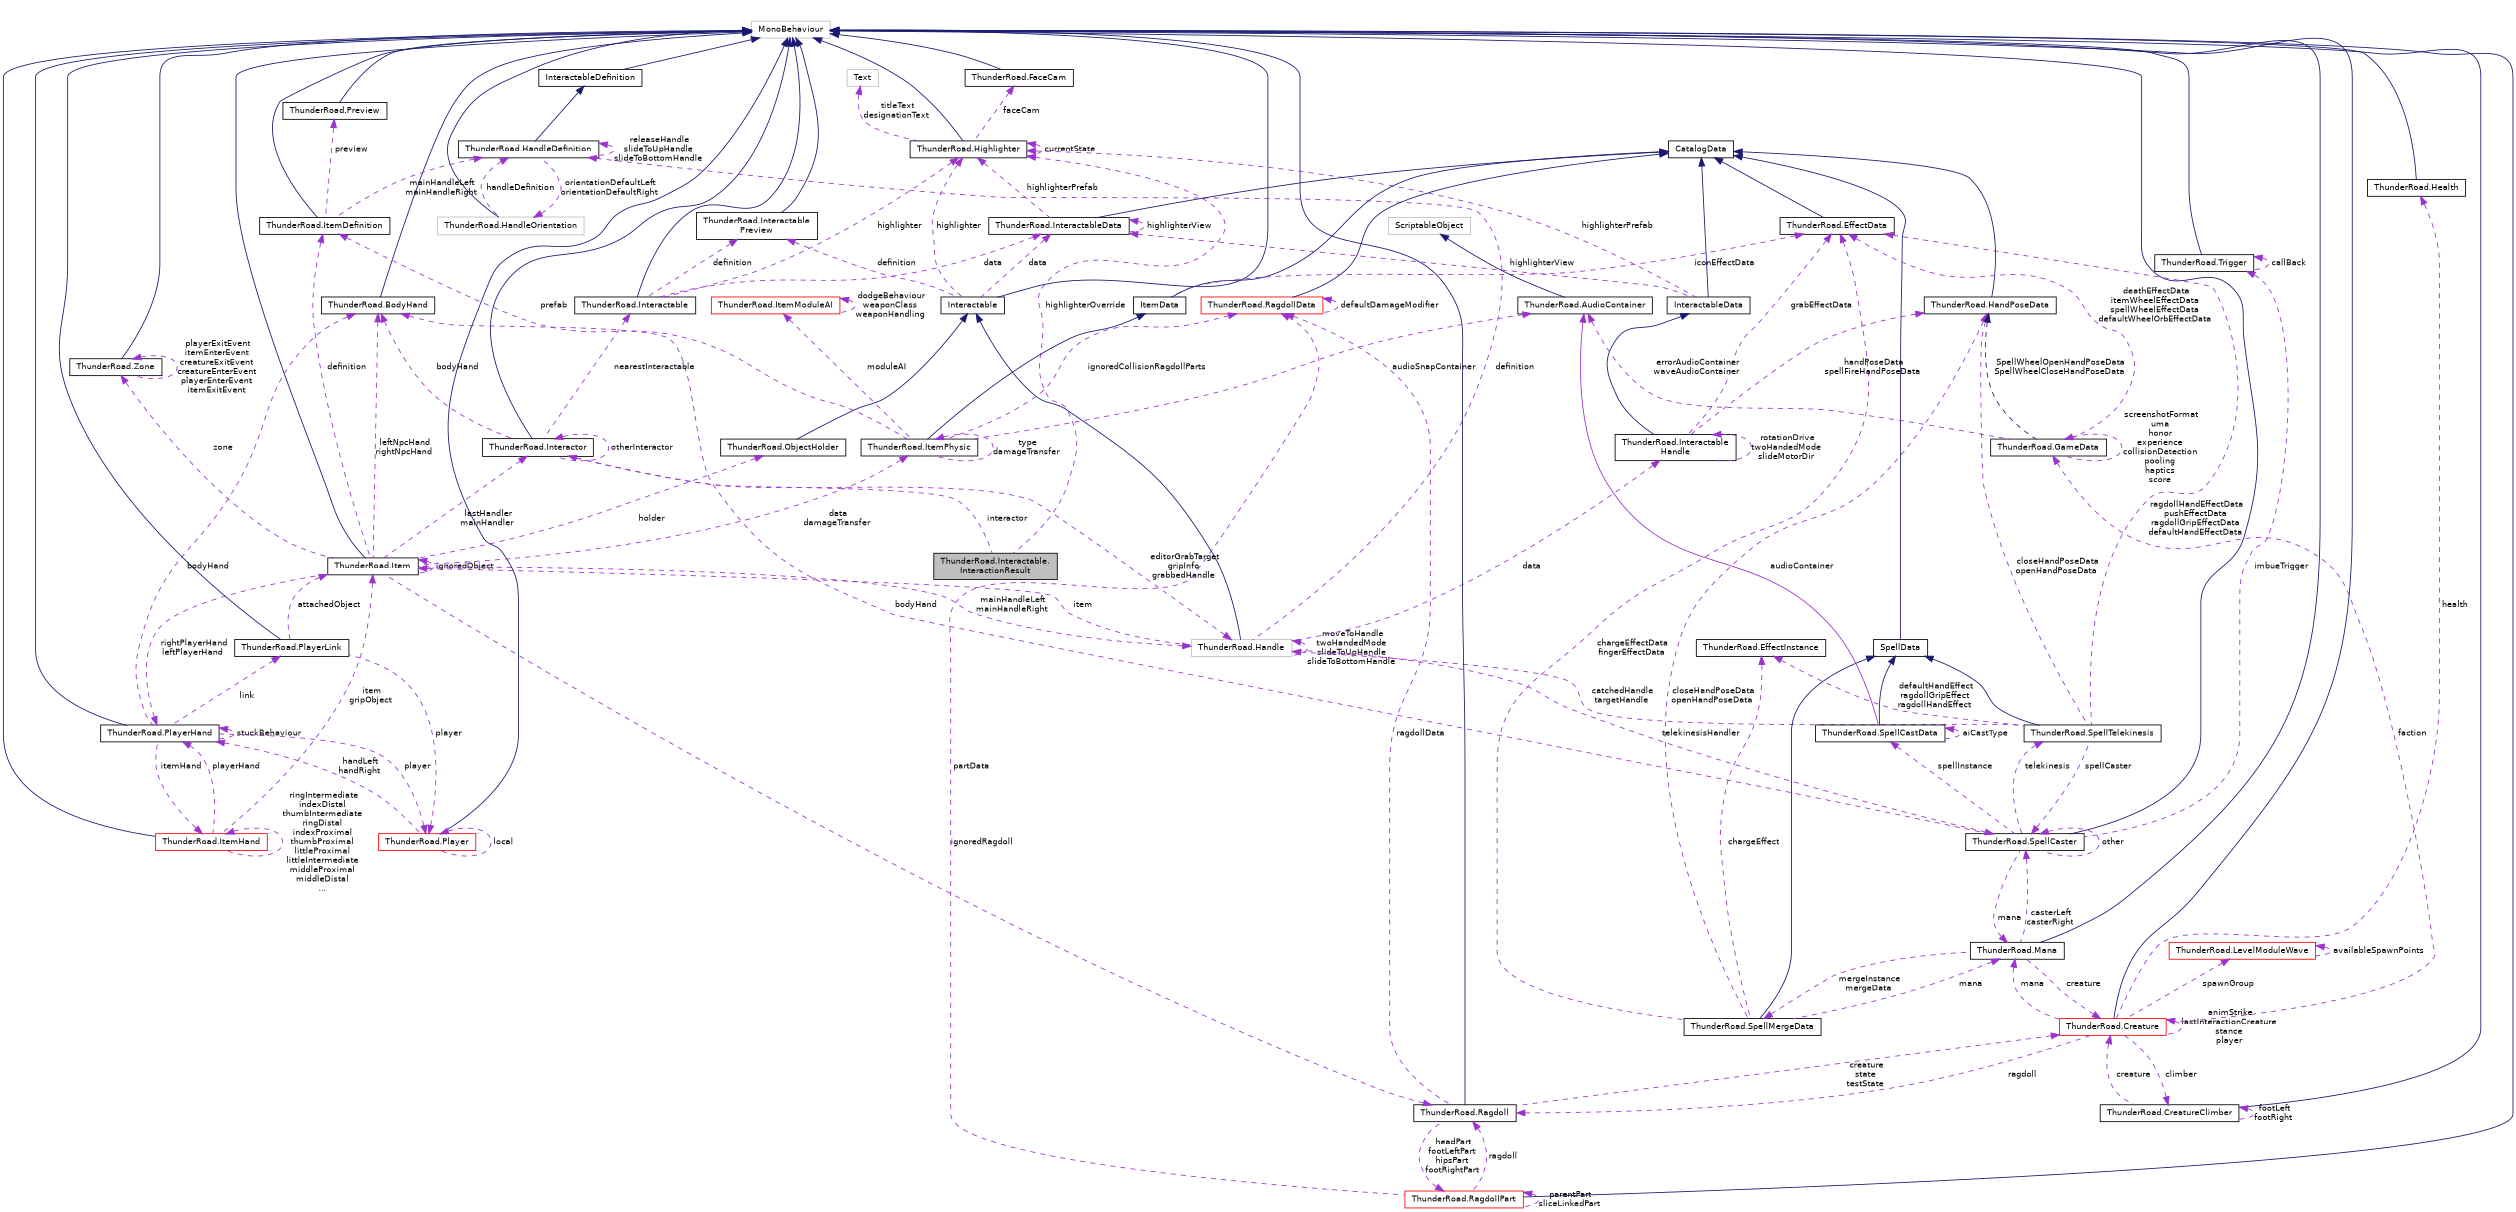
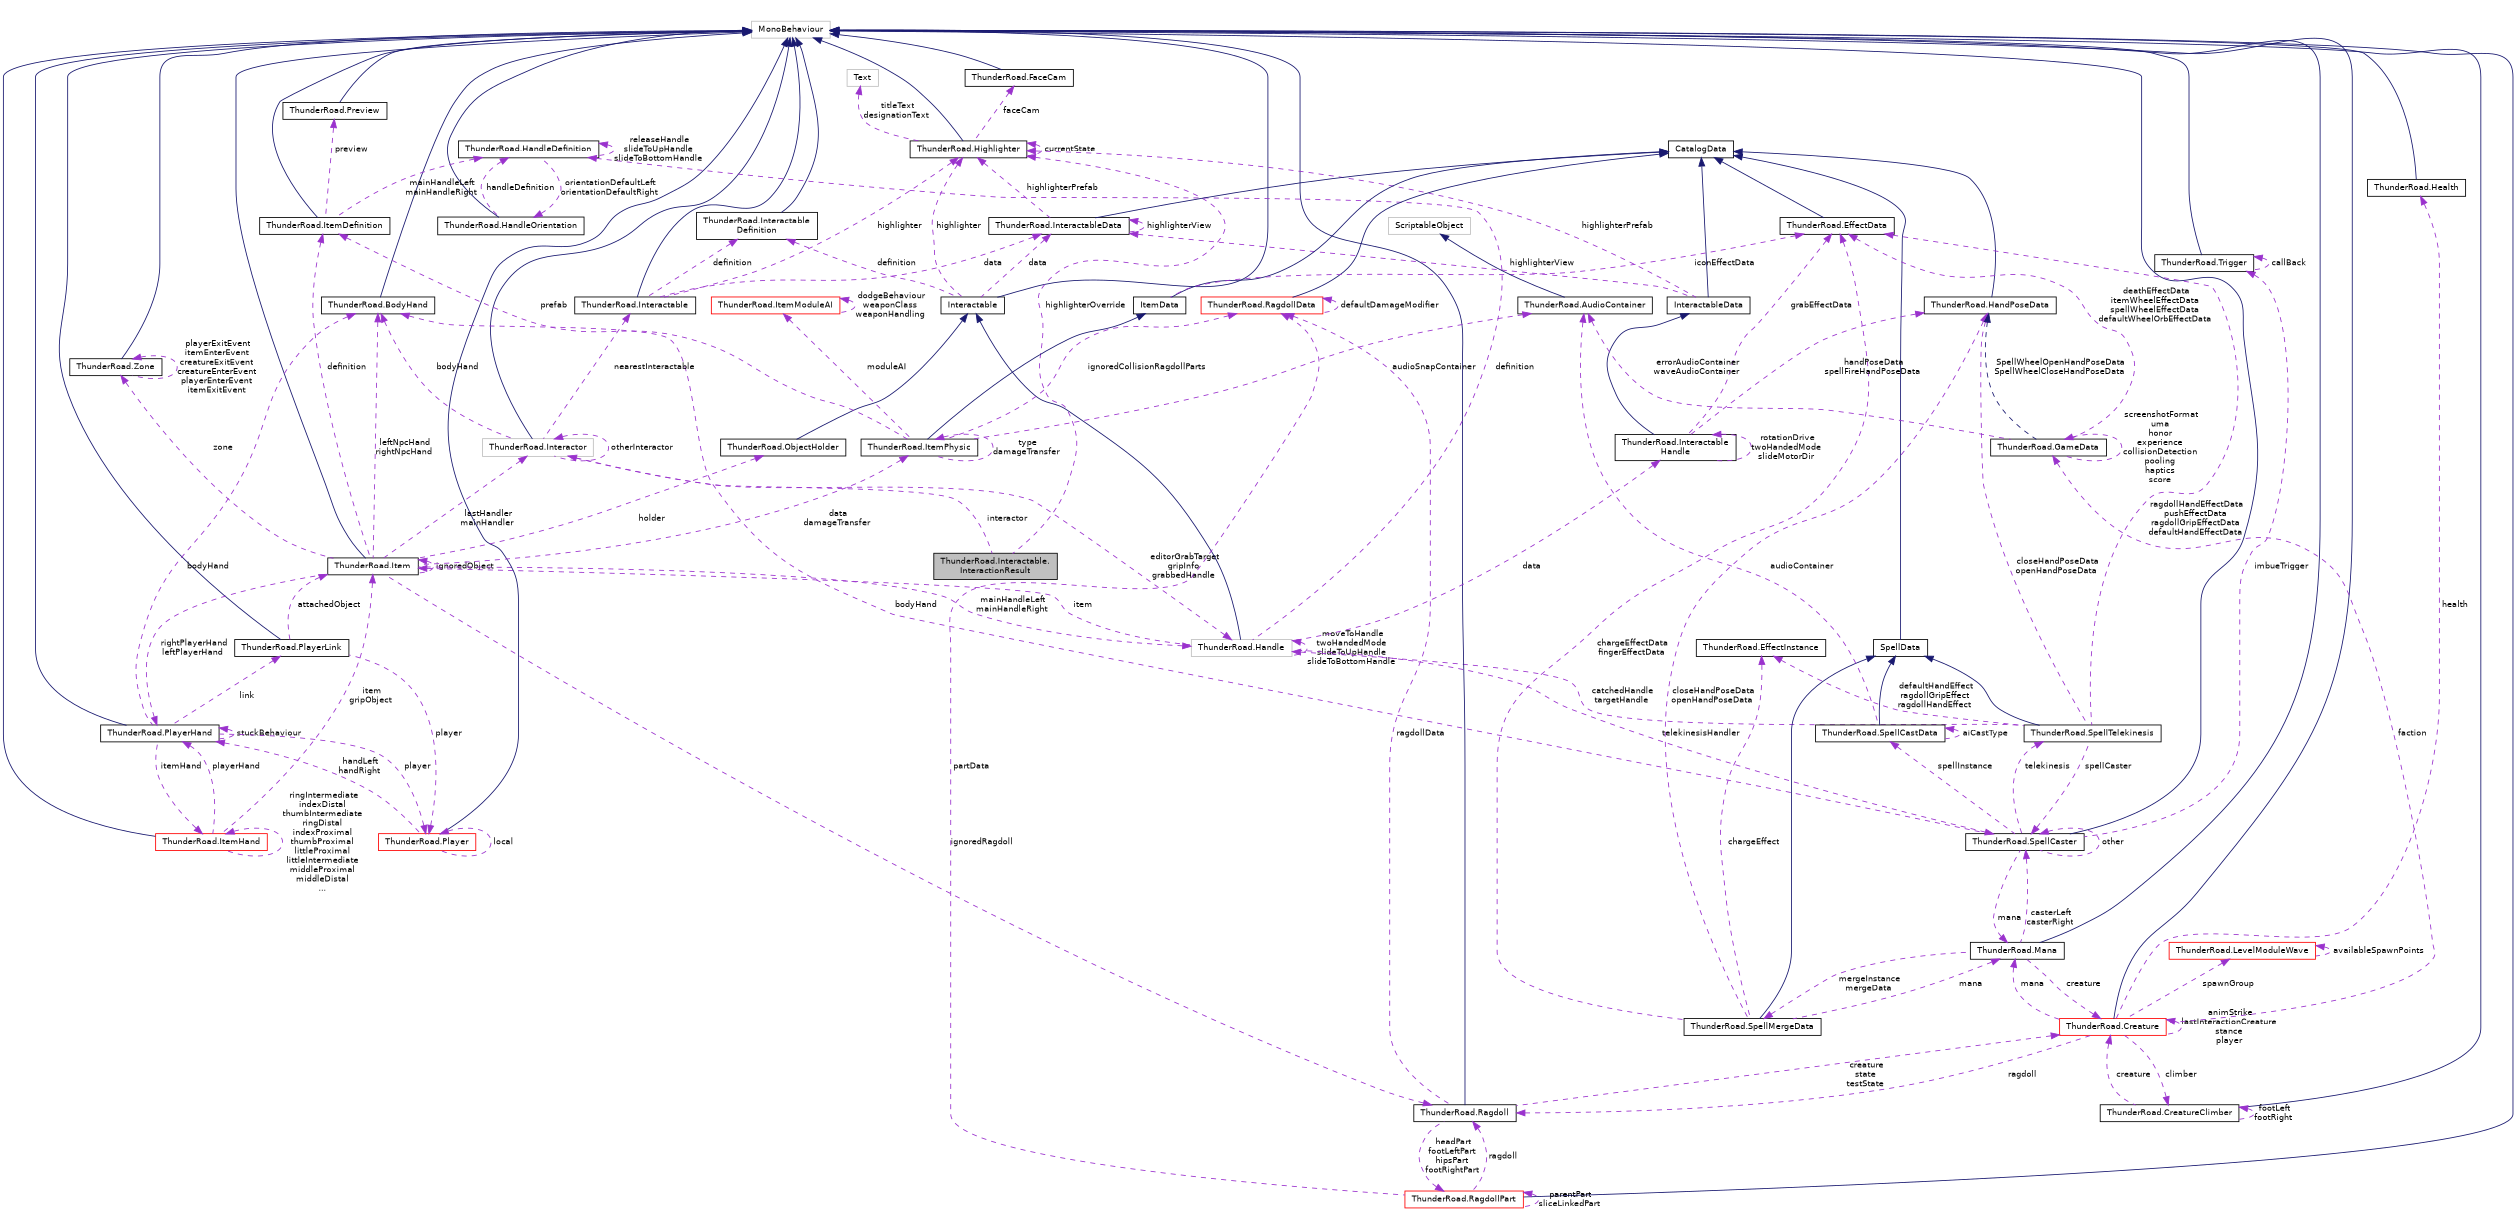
node "InteractableDefinition": removed
node "ThunderRoad.HandleOrientation": color grey75 -> black
node "ThunderRoad.Interactable Preview": label "ThunderRoad.Interactable Preview" -> "ThunderRoad.Interactable Definition"
node "ThunderRoad.Interactor": color black -> grey75
edge "ThunderRoad.SpellCastData" -> "ThunderRoad.AudioContainer": style solid -> dashed
